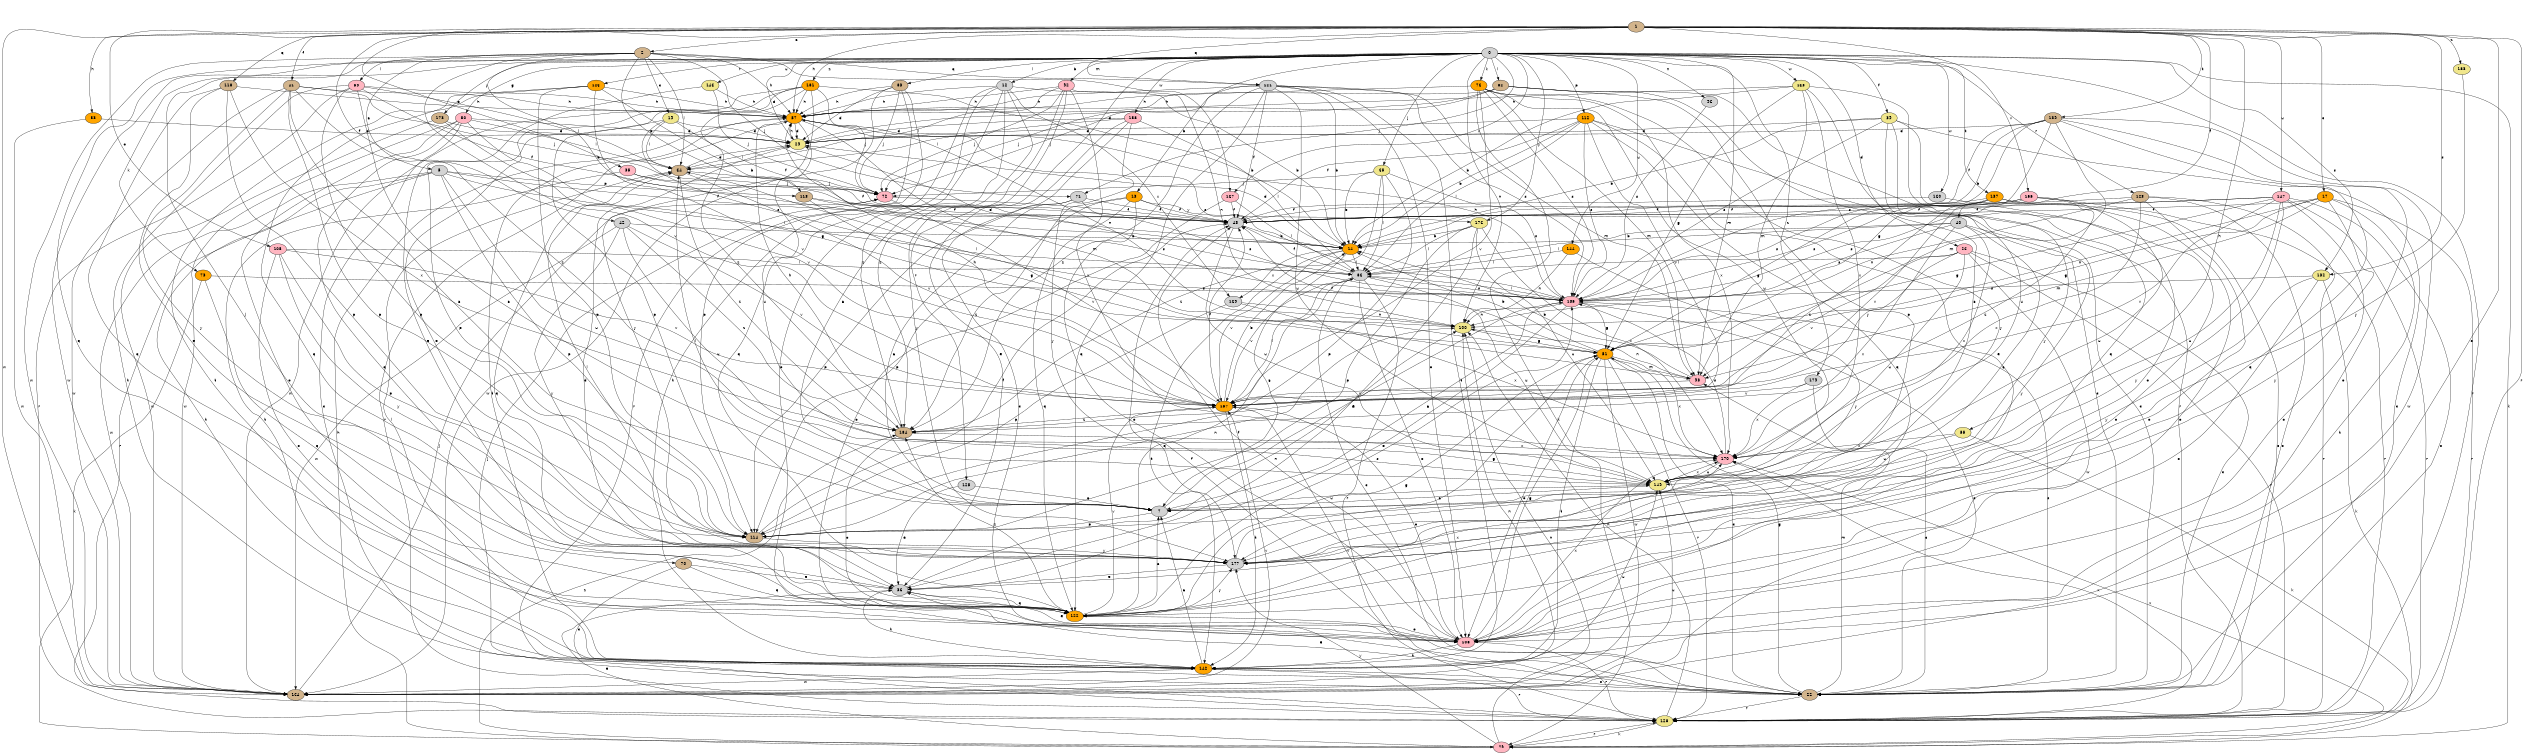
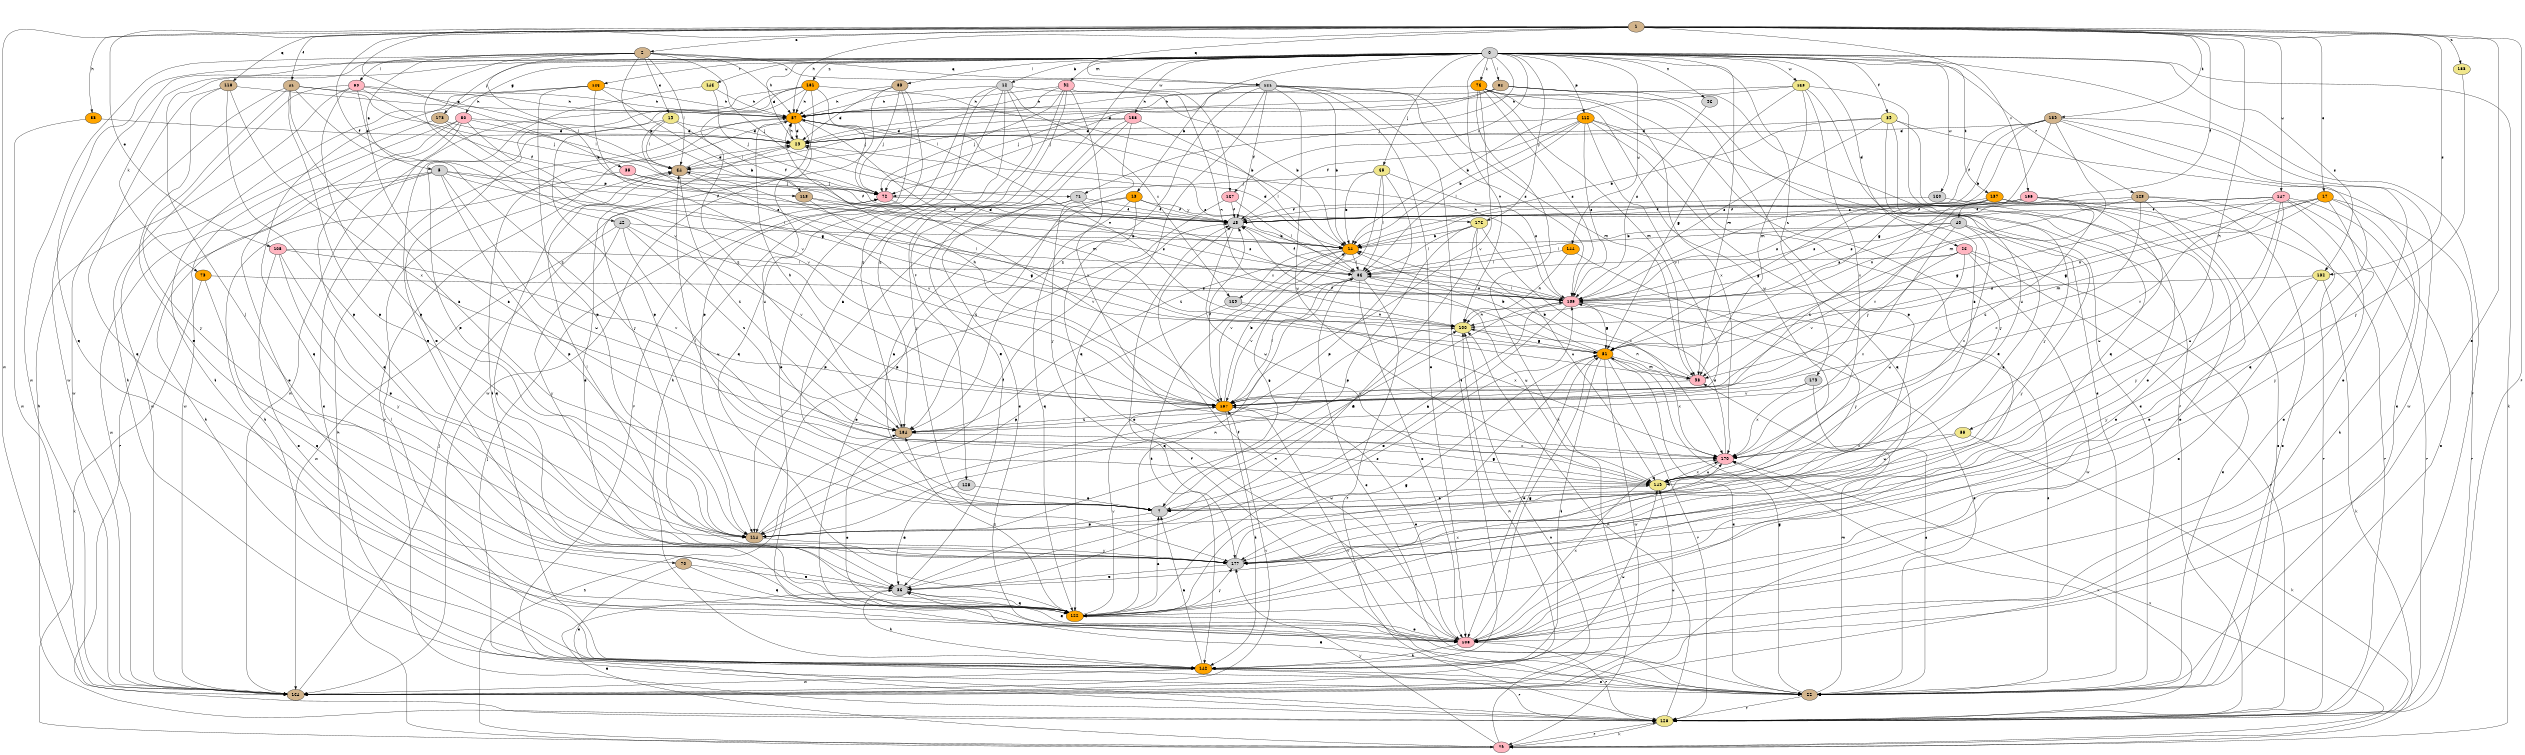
edge "59" -> "128": label "r" -> "h"
